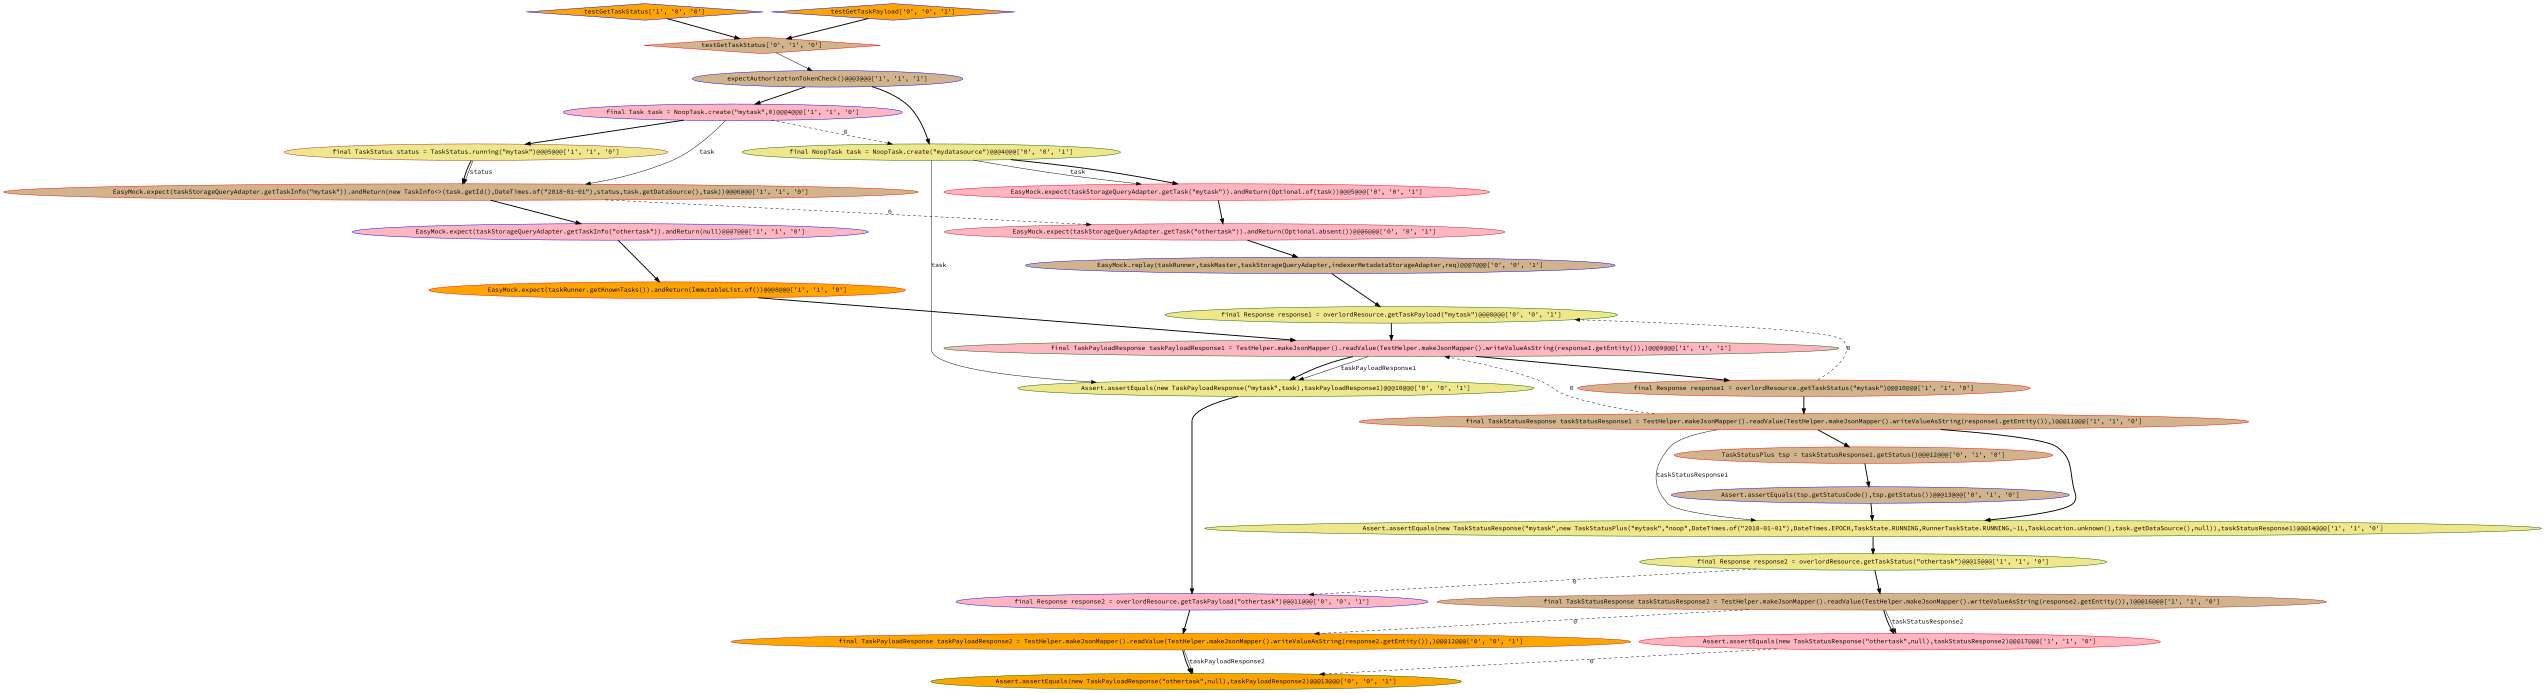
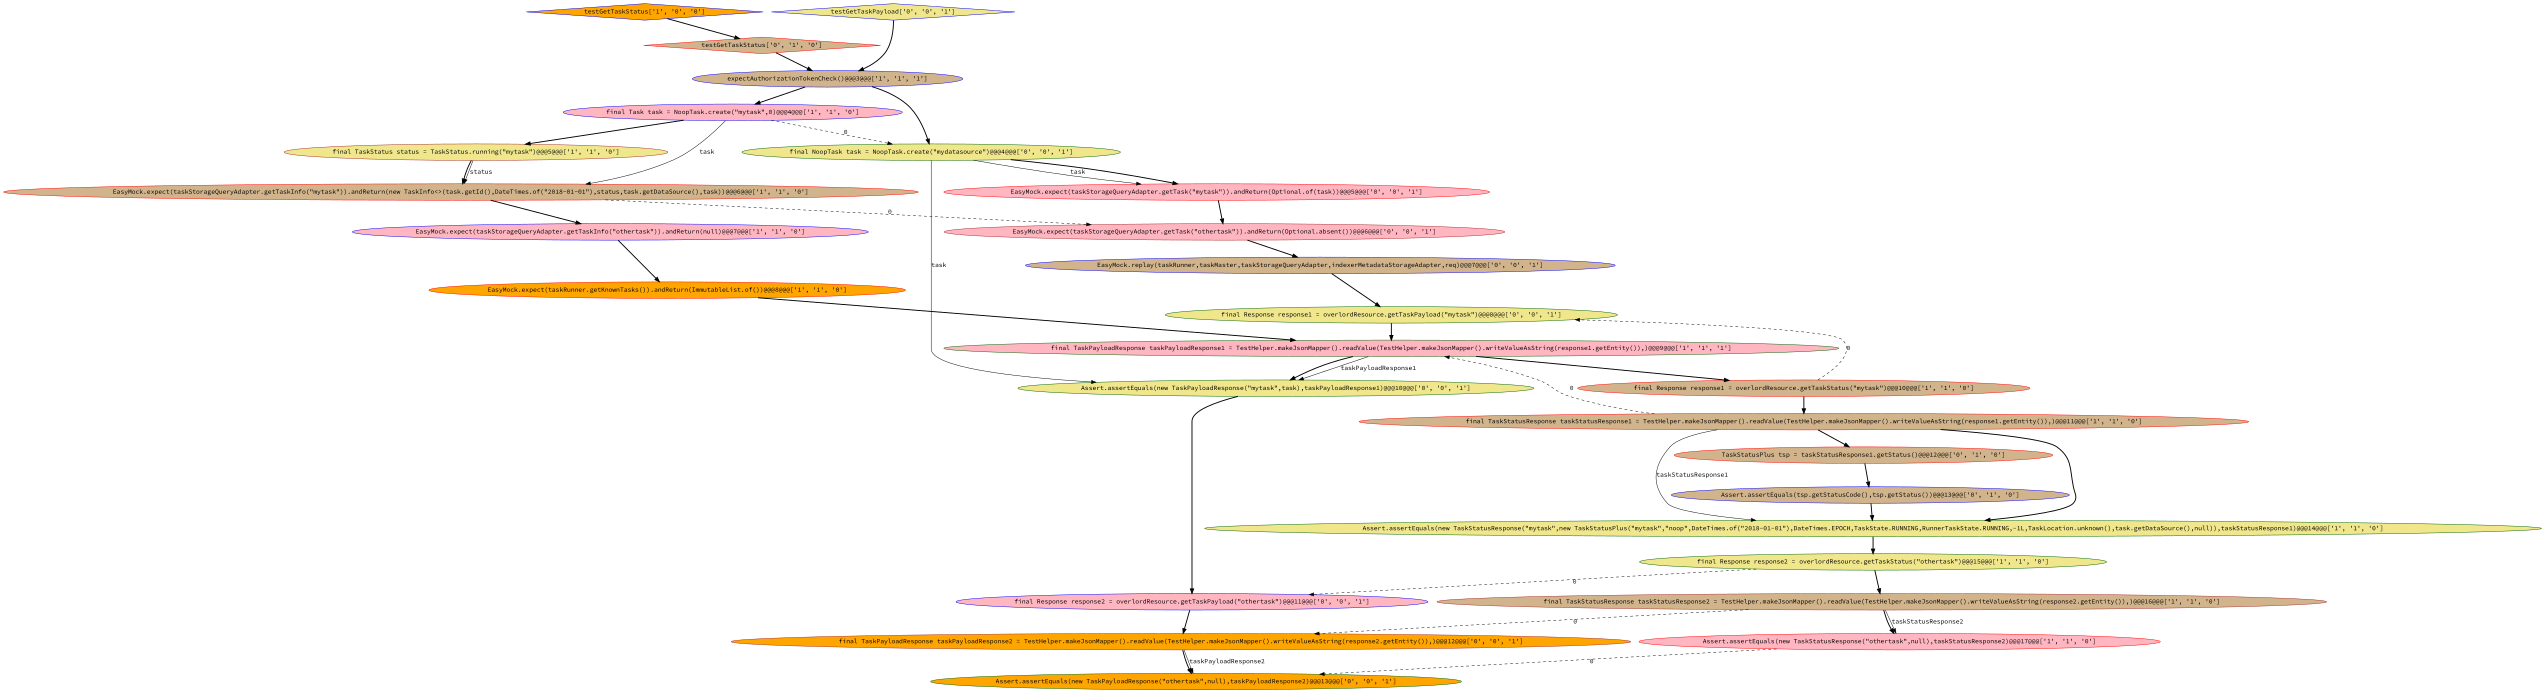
node "testGetTaskPayload['0', '0', '1']": fillcolor orange -> khaki
edge "testGetTaskPayload['0', '0', '1']" -> "testGetTaskStatus['0', '1', '0']": now "testGetTaskPayload['0', '0', '1']" -> "expectAuthorizationTokenCheck()@@@3@@@['1', '1', '1']"
edge "testGetTaskStatus['0', '1', '0']" -> "expectAuthorizationTokenCheck()@@@3@@@['1', '1', '1']": style solid -> bold
